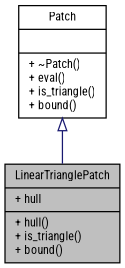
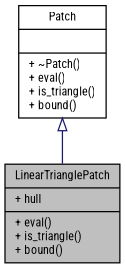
node "LinearTrianglePatch": text "+ hull()" -> "+ eval()"
